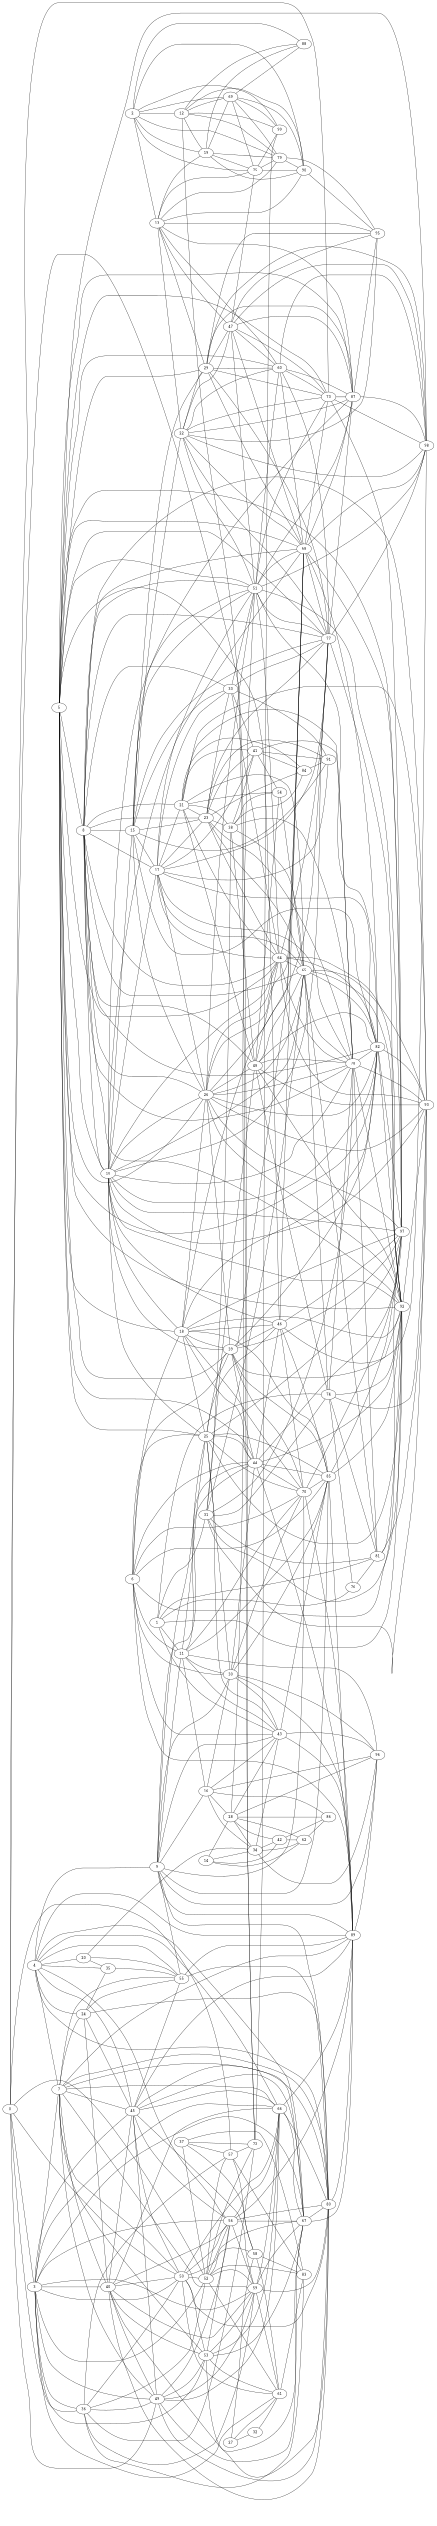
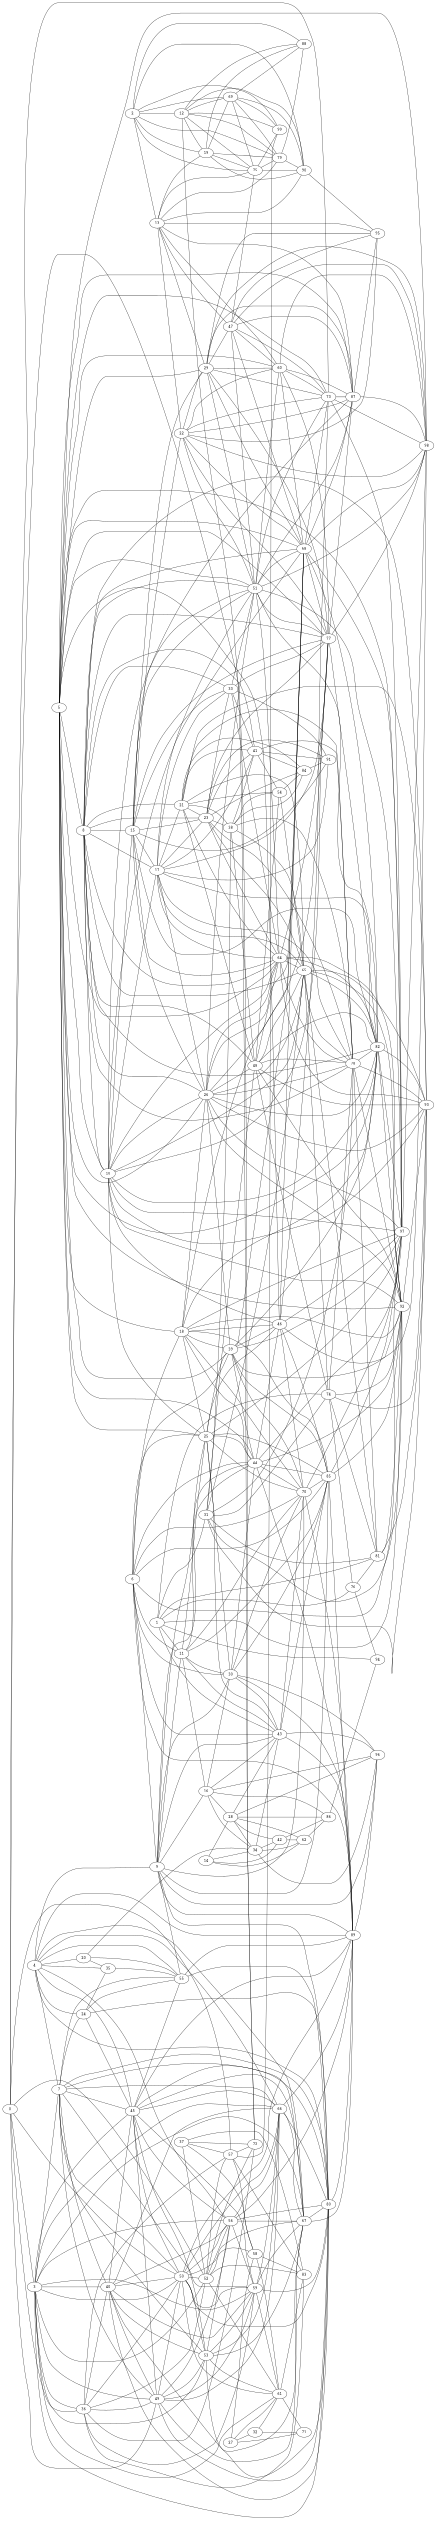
edge "12" -- "75": added
edge "79" -- "95": now "79" -- "88"
edge "47" -- "22": removed
edge "84" -- "54": added
edge "98" -- "97": added
edge "73" -- "46": added
edge "15" -- "64": added
edge "77" -- "92": now "77" -- "82"
edge "8" -- "92": now "8" -- "41"
edge "99" -- "72": now "99" -- "57"
edge "78" -- "10": removed
edge "51" -- "28": now "51" -- "29"
edge "10" -- "18": removed
edge "10" -- "39": removed
edge "92" -- "25": removed
edge "70" -- "43": added
node "94": added
edge "11" -- "96": removed
edge "6" -- "9": added
edge "89" -- "7": now "89" -- "50"
edge "24" -- "40": now "36" -- "40"
edge "45" -- "53": added
edge "52" -- "59": now "50" -- "59"
edge "50" -- "49": added
node "71": added
edge "80" -- "3": added
